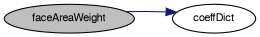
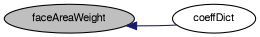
edge "faceAreaWeight" -> "coeffDict": reversed
